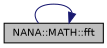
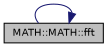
node "NANA::MATH::fft": label "NANA::MATH::fft" -> "MATH::MATH::fft"
